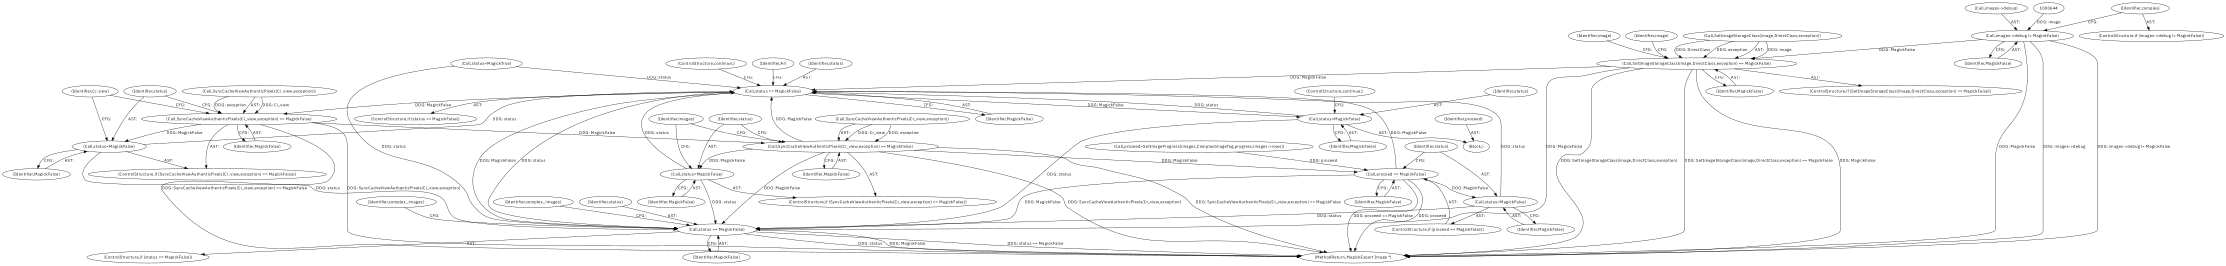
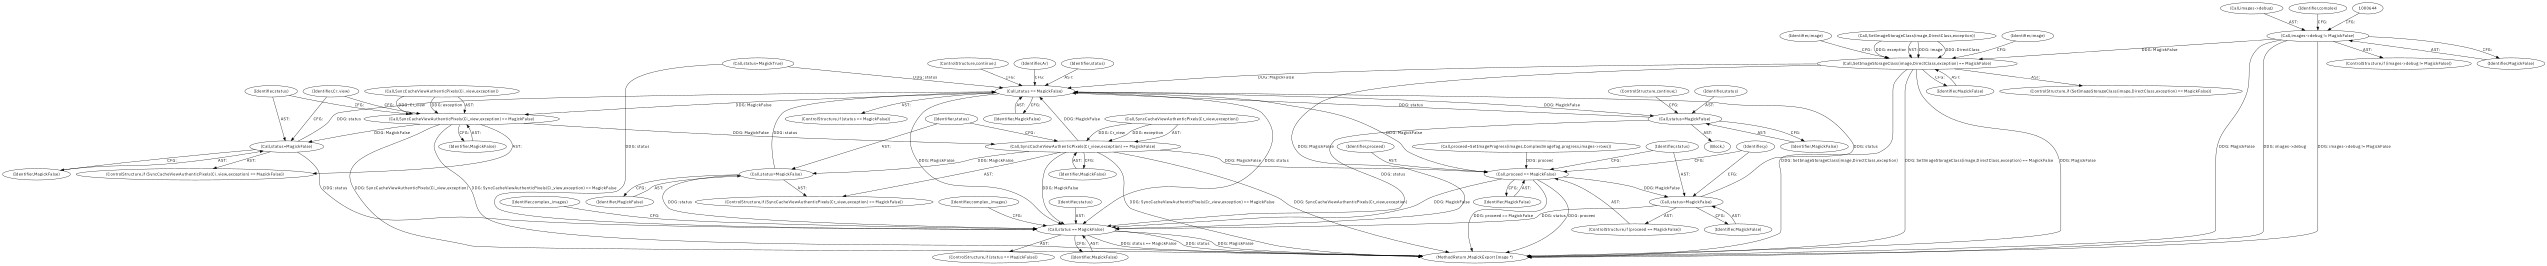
edge "(Identifier,complex)" -> "(ControlStructure,if (images->debug != MagickFalse))": now "(Call,images->debug != MagickFalse)" -> "(ControlStructure,if (images->debug != MagickFalse))"
edge "1000644" -> "(Call,images->debug != MagickFalse)": label "DDG: image" -> "CFG: "
node "(Identifier,images)": removed
edge "(Identifier,proceed)" -> "(Block,)": now "(Identifier,proceed)" -> "(Call,proceed == MagickFalse)"
node "(Identifier,y)": added
